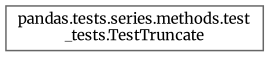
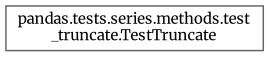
node "pandas.tests.series.methods.test _tests.TestTruncate": label "pandas.tests.series.methods.test _tests.TestTruncate" -> "pandas.tests.series.methods.test _truncate.TestTruncate"
